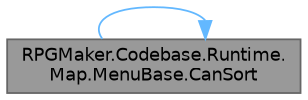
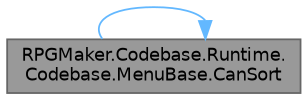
node "RPGMaker.Codebase.Runtime. Map.MenuBase.CanSort": label "RPGMaker.Codebase.Runtime. Map.MenuBase.CanSort" -> "RPGMaker.Codebase.Runtime. Codebase.MenuBase.CanSort"
